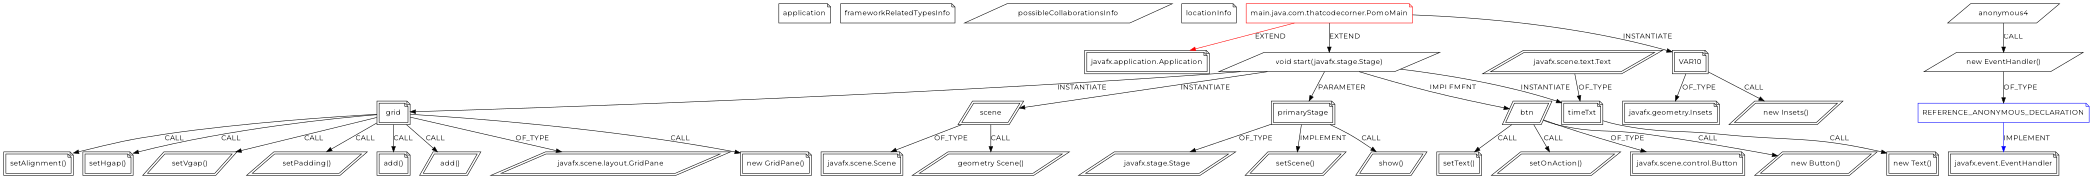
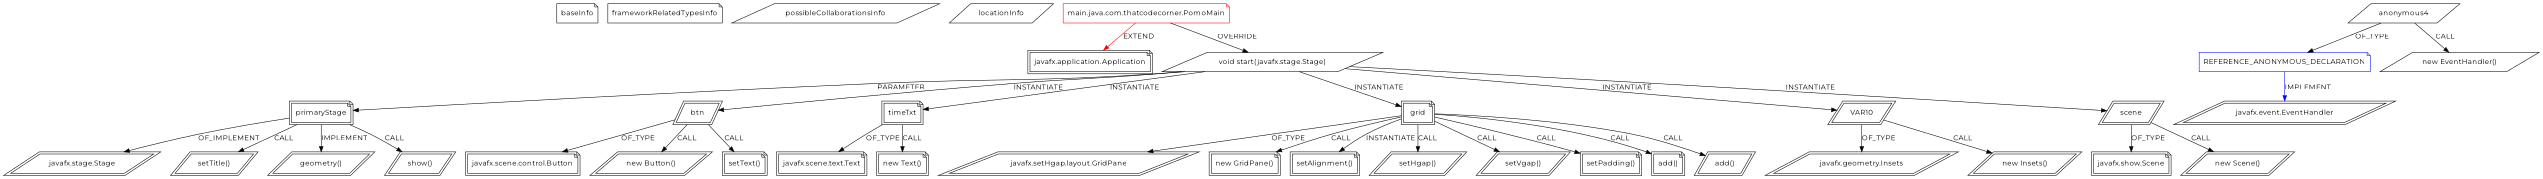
node "application": label "application" -> "baseInfo"
node "locationInfo": shape note -> parallelogram
edge "main.java.com.thatcodecorner.PomoMain" -> "VAR10": now "void start(javafx.stage.Stage)" -> "VAR10"
edge "main.java.com.thatcodecorner.PomoMain" -> "void start(javafx.stage.Stage)": label "EXTEND" -> "OVERRIDE"
node "javafx.scene.text.Text": shape parallelogram -> note
node "VAR10": shape note -> parallelogram
edge "javafx.scene.text.Text" -> "timeTxt": reversed
edge "new EventHandler()" -> "REFERENCE_ANONYMOUS_DECLARATION": now "anonymous4" -> "REFERENCE_ANONYMOUS_DECLARATION"
edge "void start(javafx.stage.Stage)" -> "btn": label "IMPLEMENT" -> "INSTANTIATE"
node "javafx.geometry.Insets": shape note -> parallelogram
edge "grid" -> "setAlignment()": label "CALL" -> "INSTANTIATE"
edge "primaryStage" -> "javafx.stage.Stage": label "OF_TYPE" -> "OF_IMPLEMENT"
node "setHgap()": shape note -> parallelogram
node "setTitle()": added
node "setPadding()": shape parallelogram -> note
node "javafx.scene.layout.GridPane": label "javafx.scene.layout.GridPane" -> "javafx.setHgap.layout.GridPane"
node "javafx.scene.Scene": label "javafx.scene.Scene" -> "javafx.show.Scene"
node "geometry Scene()": label "geometry Scene()" -> "new Scene()"
node "setScene()": label "setScene()" -> "geometry()"
node "setOnAction()": removed
node "javafx.event.EventHandler": shape note -> parallelogram
